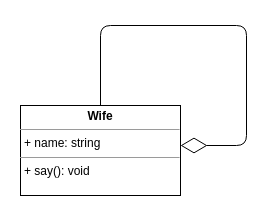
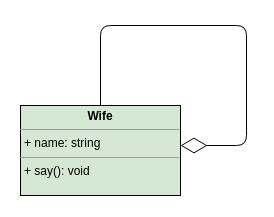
node "Wife + name: string + say(): void": fillcolor #ffffff -> #d5e8d4
